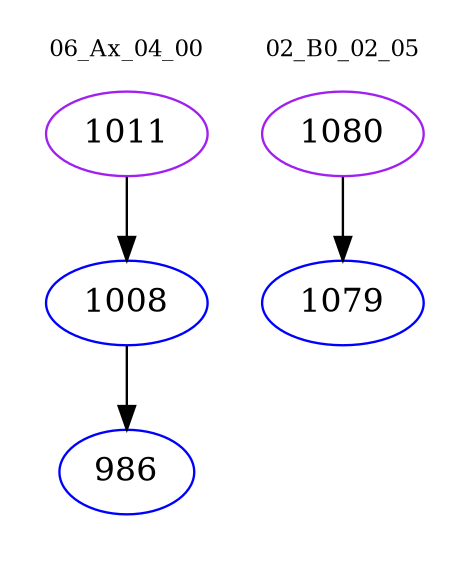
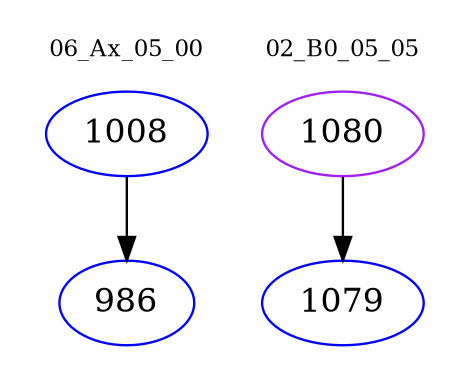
cluster "06_Ax_04_00": label "06_Ax_04_00" -> "06_Ax_05_00"
cluster "02_B0_02_05": label "02_B0_02_05" -> "02_B0_05_05"
node "1011": removed
